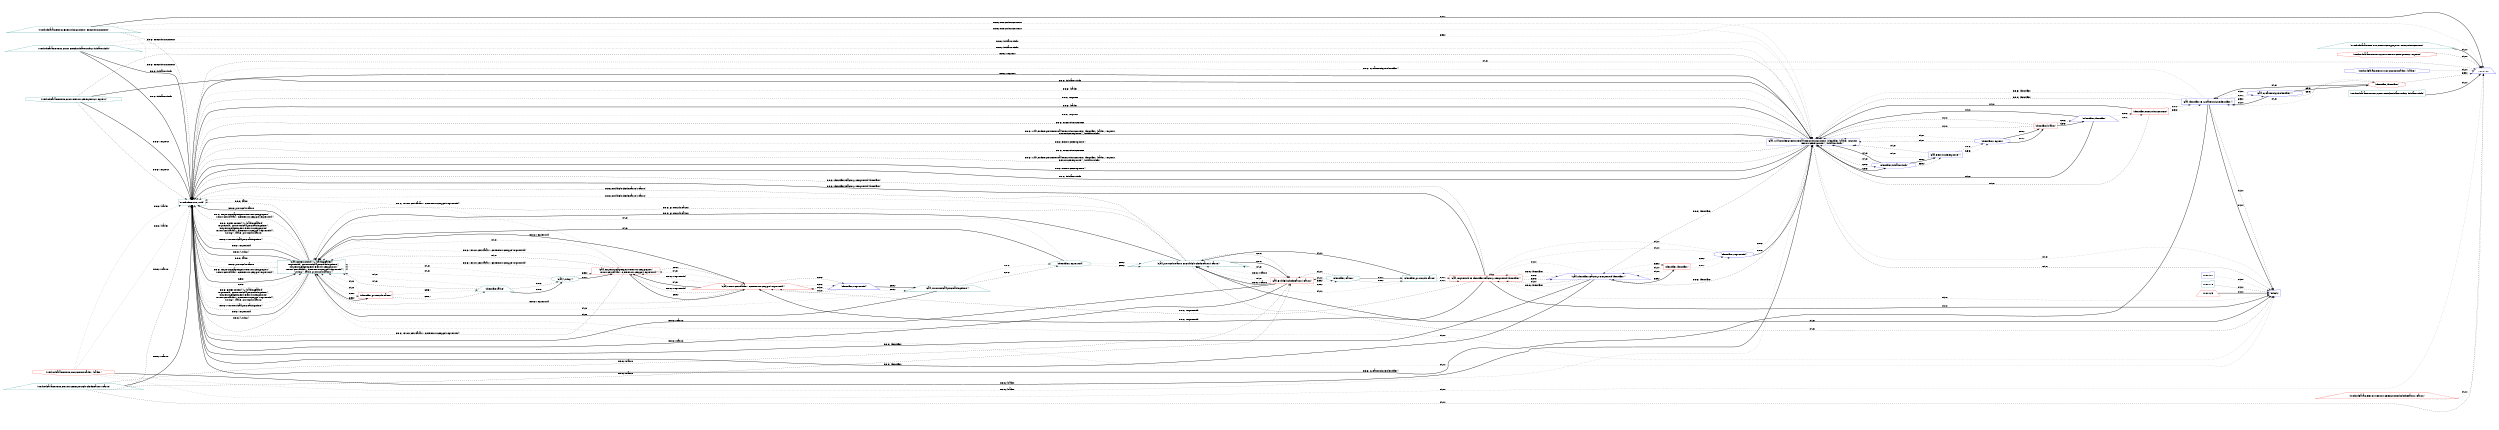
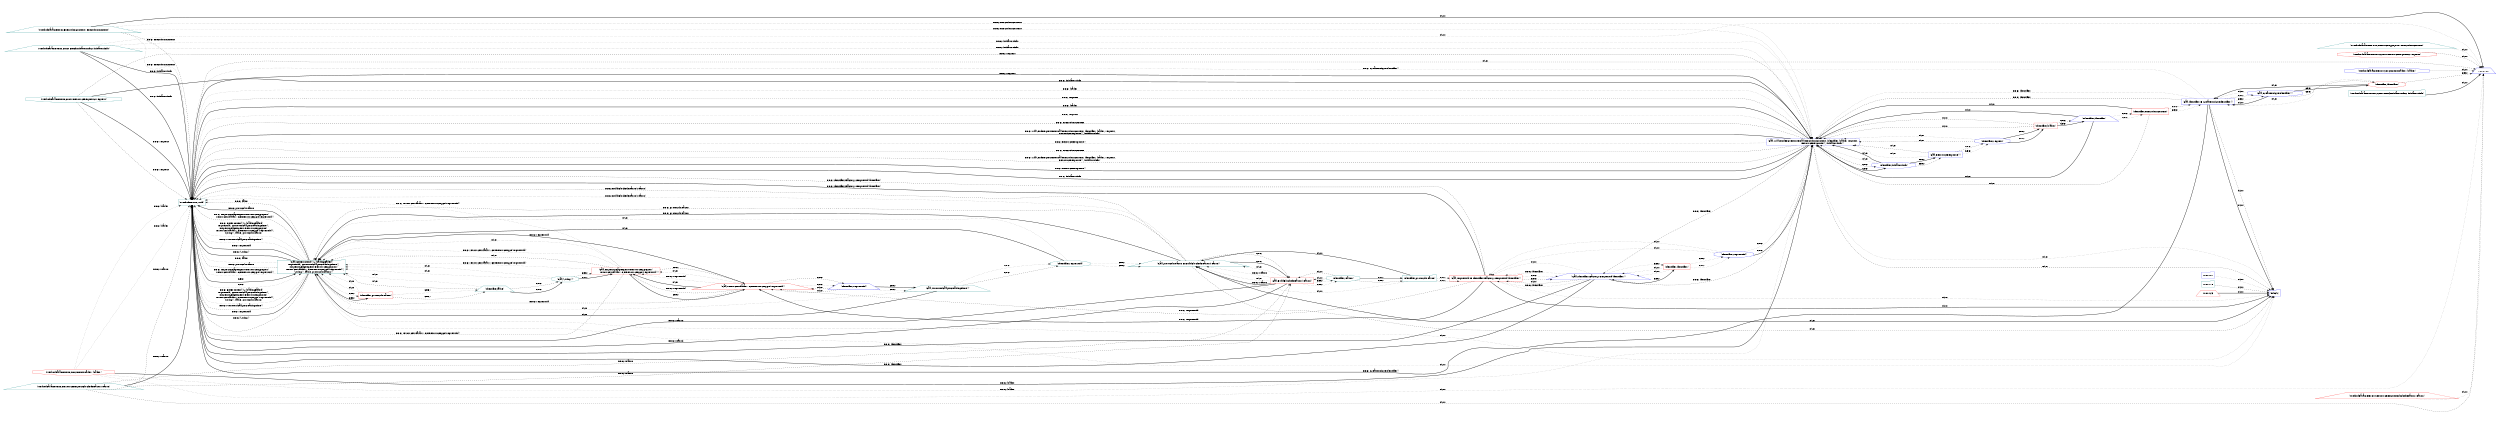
edge "(MethodParameterIn,ExecutionContext* execution_context)" -> "1000100": label "CFG: " -> "AST: "
edge "(MethodParameterIn,const FetchInitiatorInfo& initiator_info)" -> "1000100": label "CFG: " -> "AST: "
edge "(MethodParameterOut,ResourceTypeJson* execution_context)" -> "1000100": style bold -> dotted
